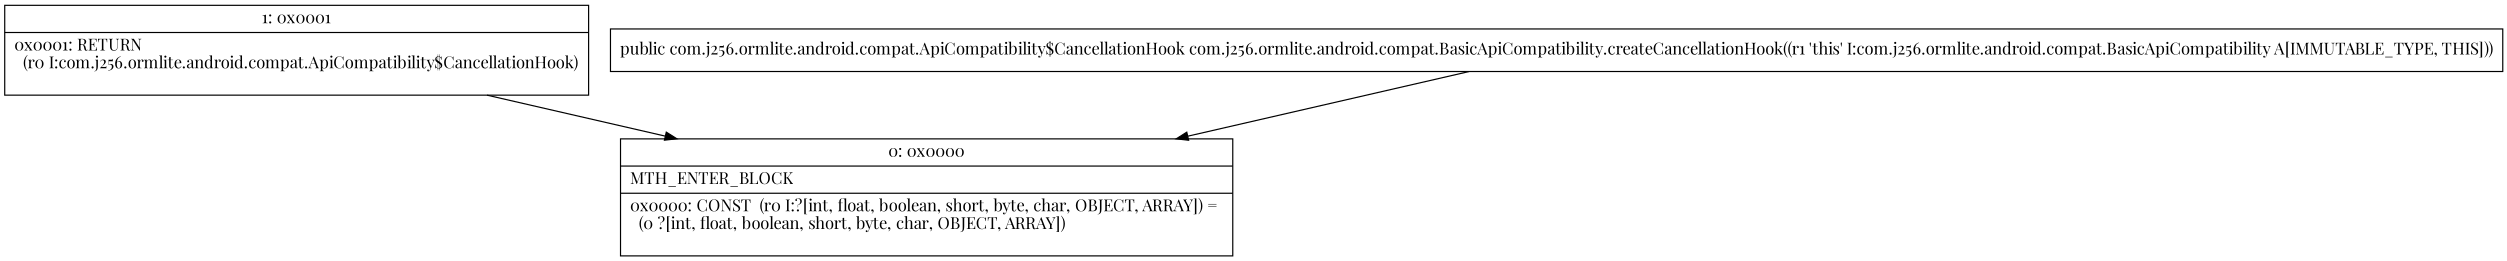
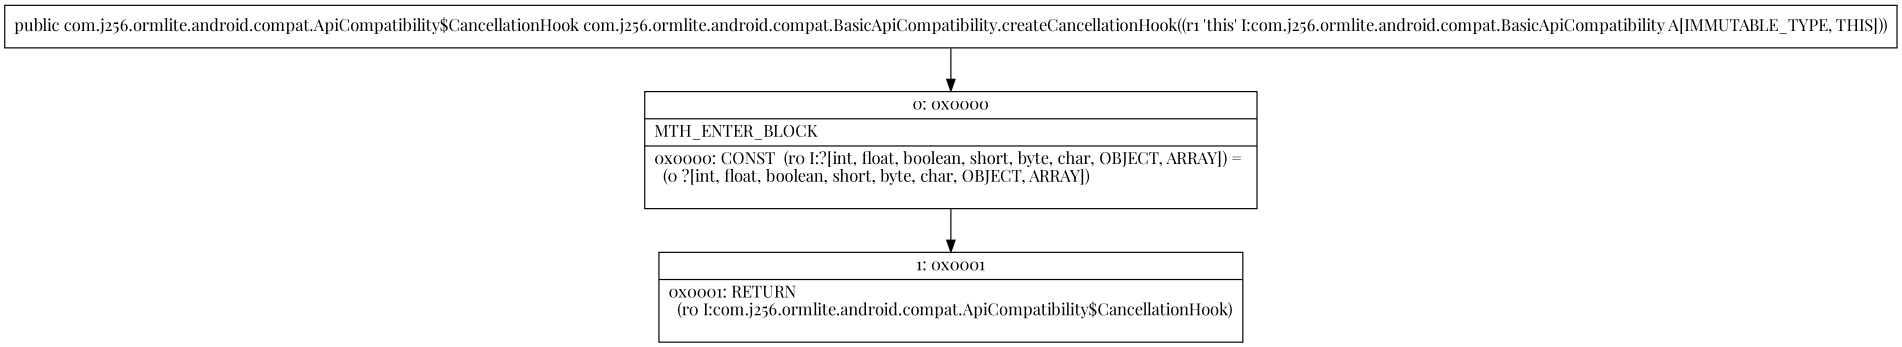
edge "1: 0x0001" -> "0: 0x0000": reversed
